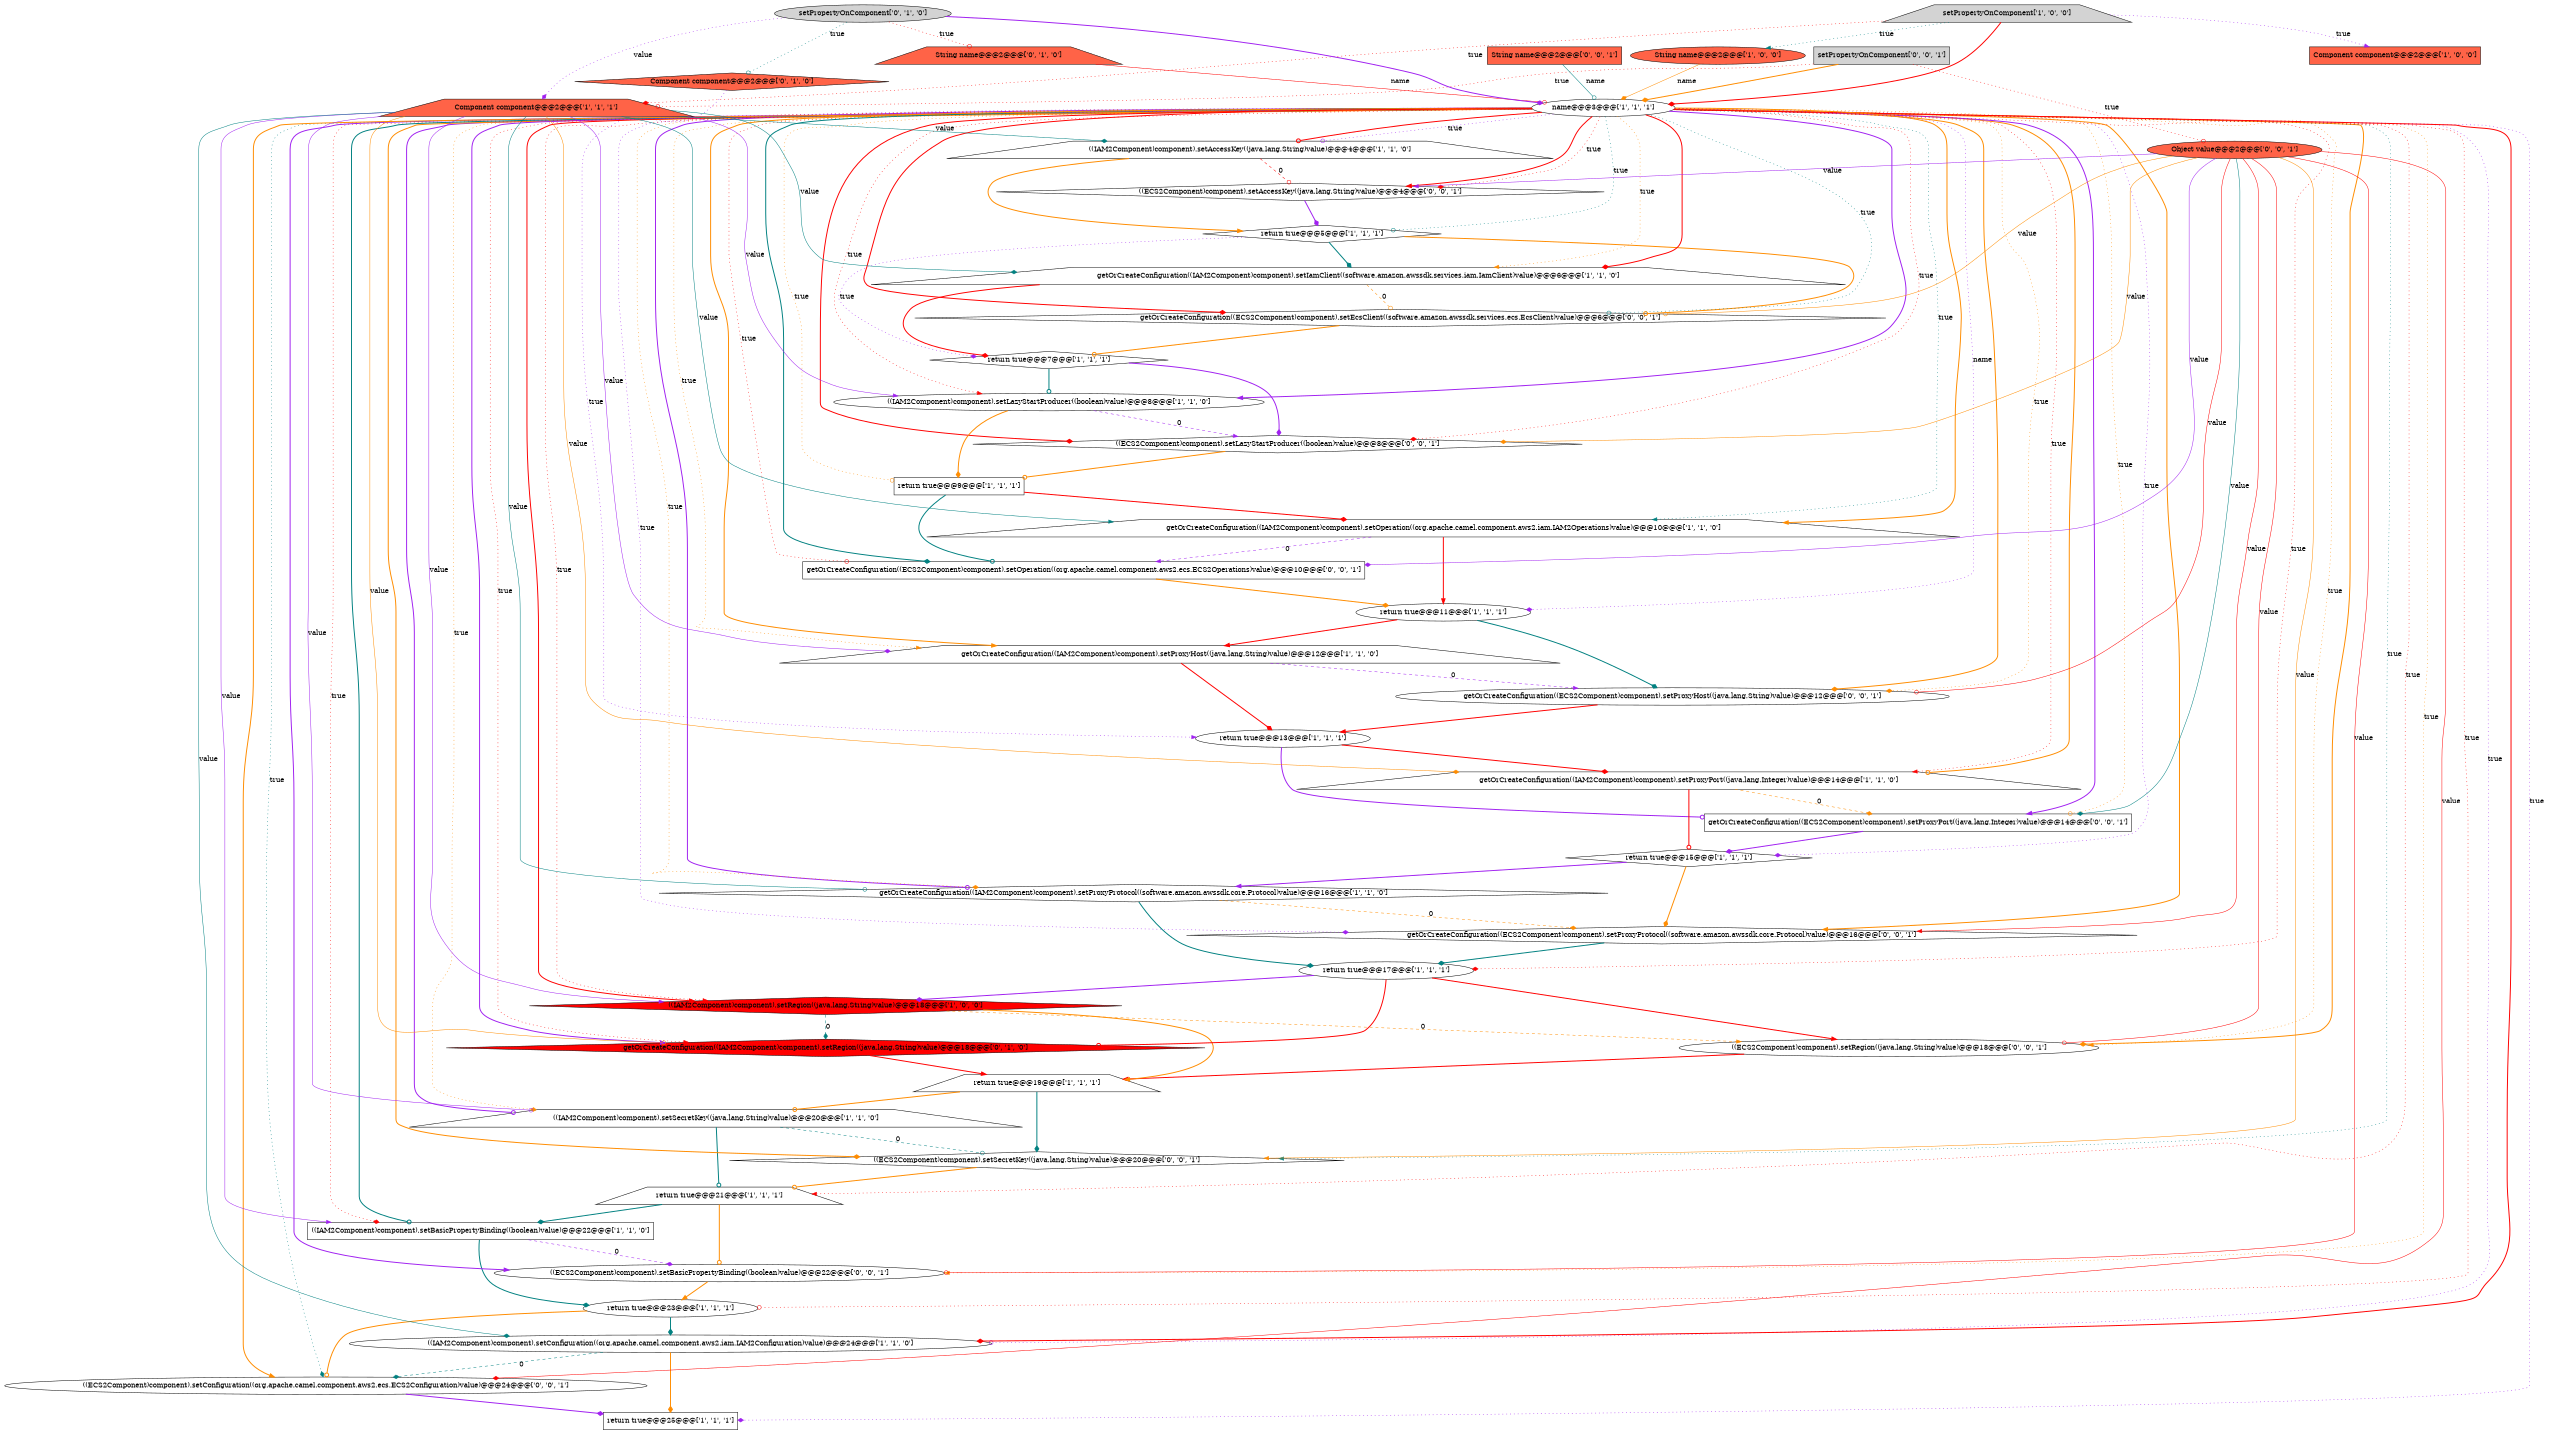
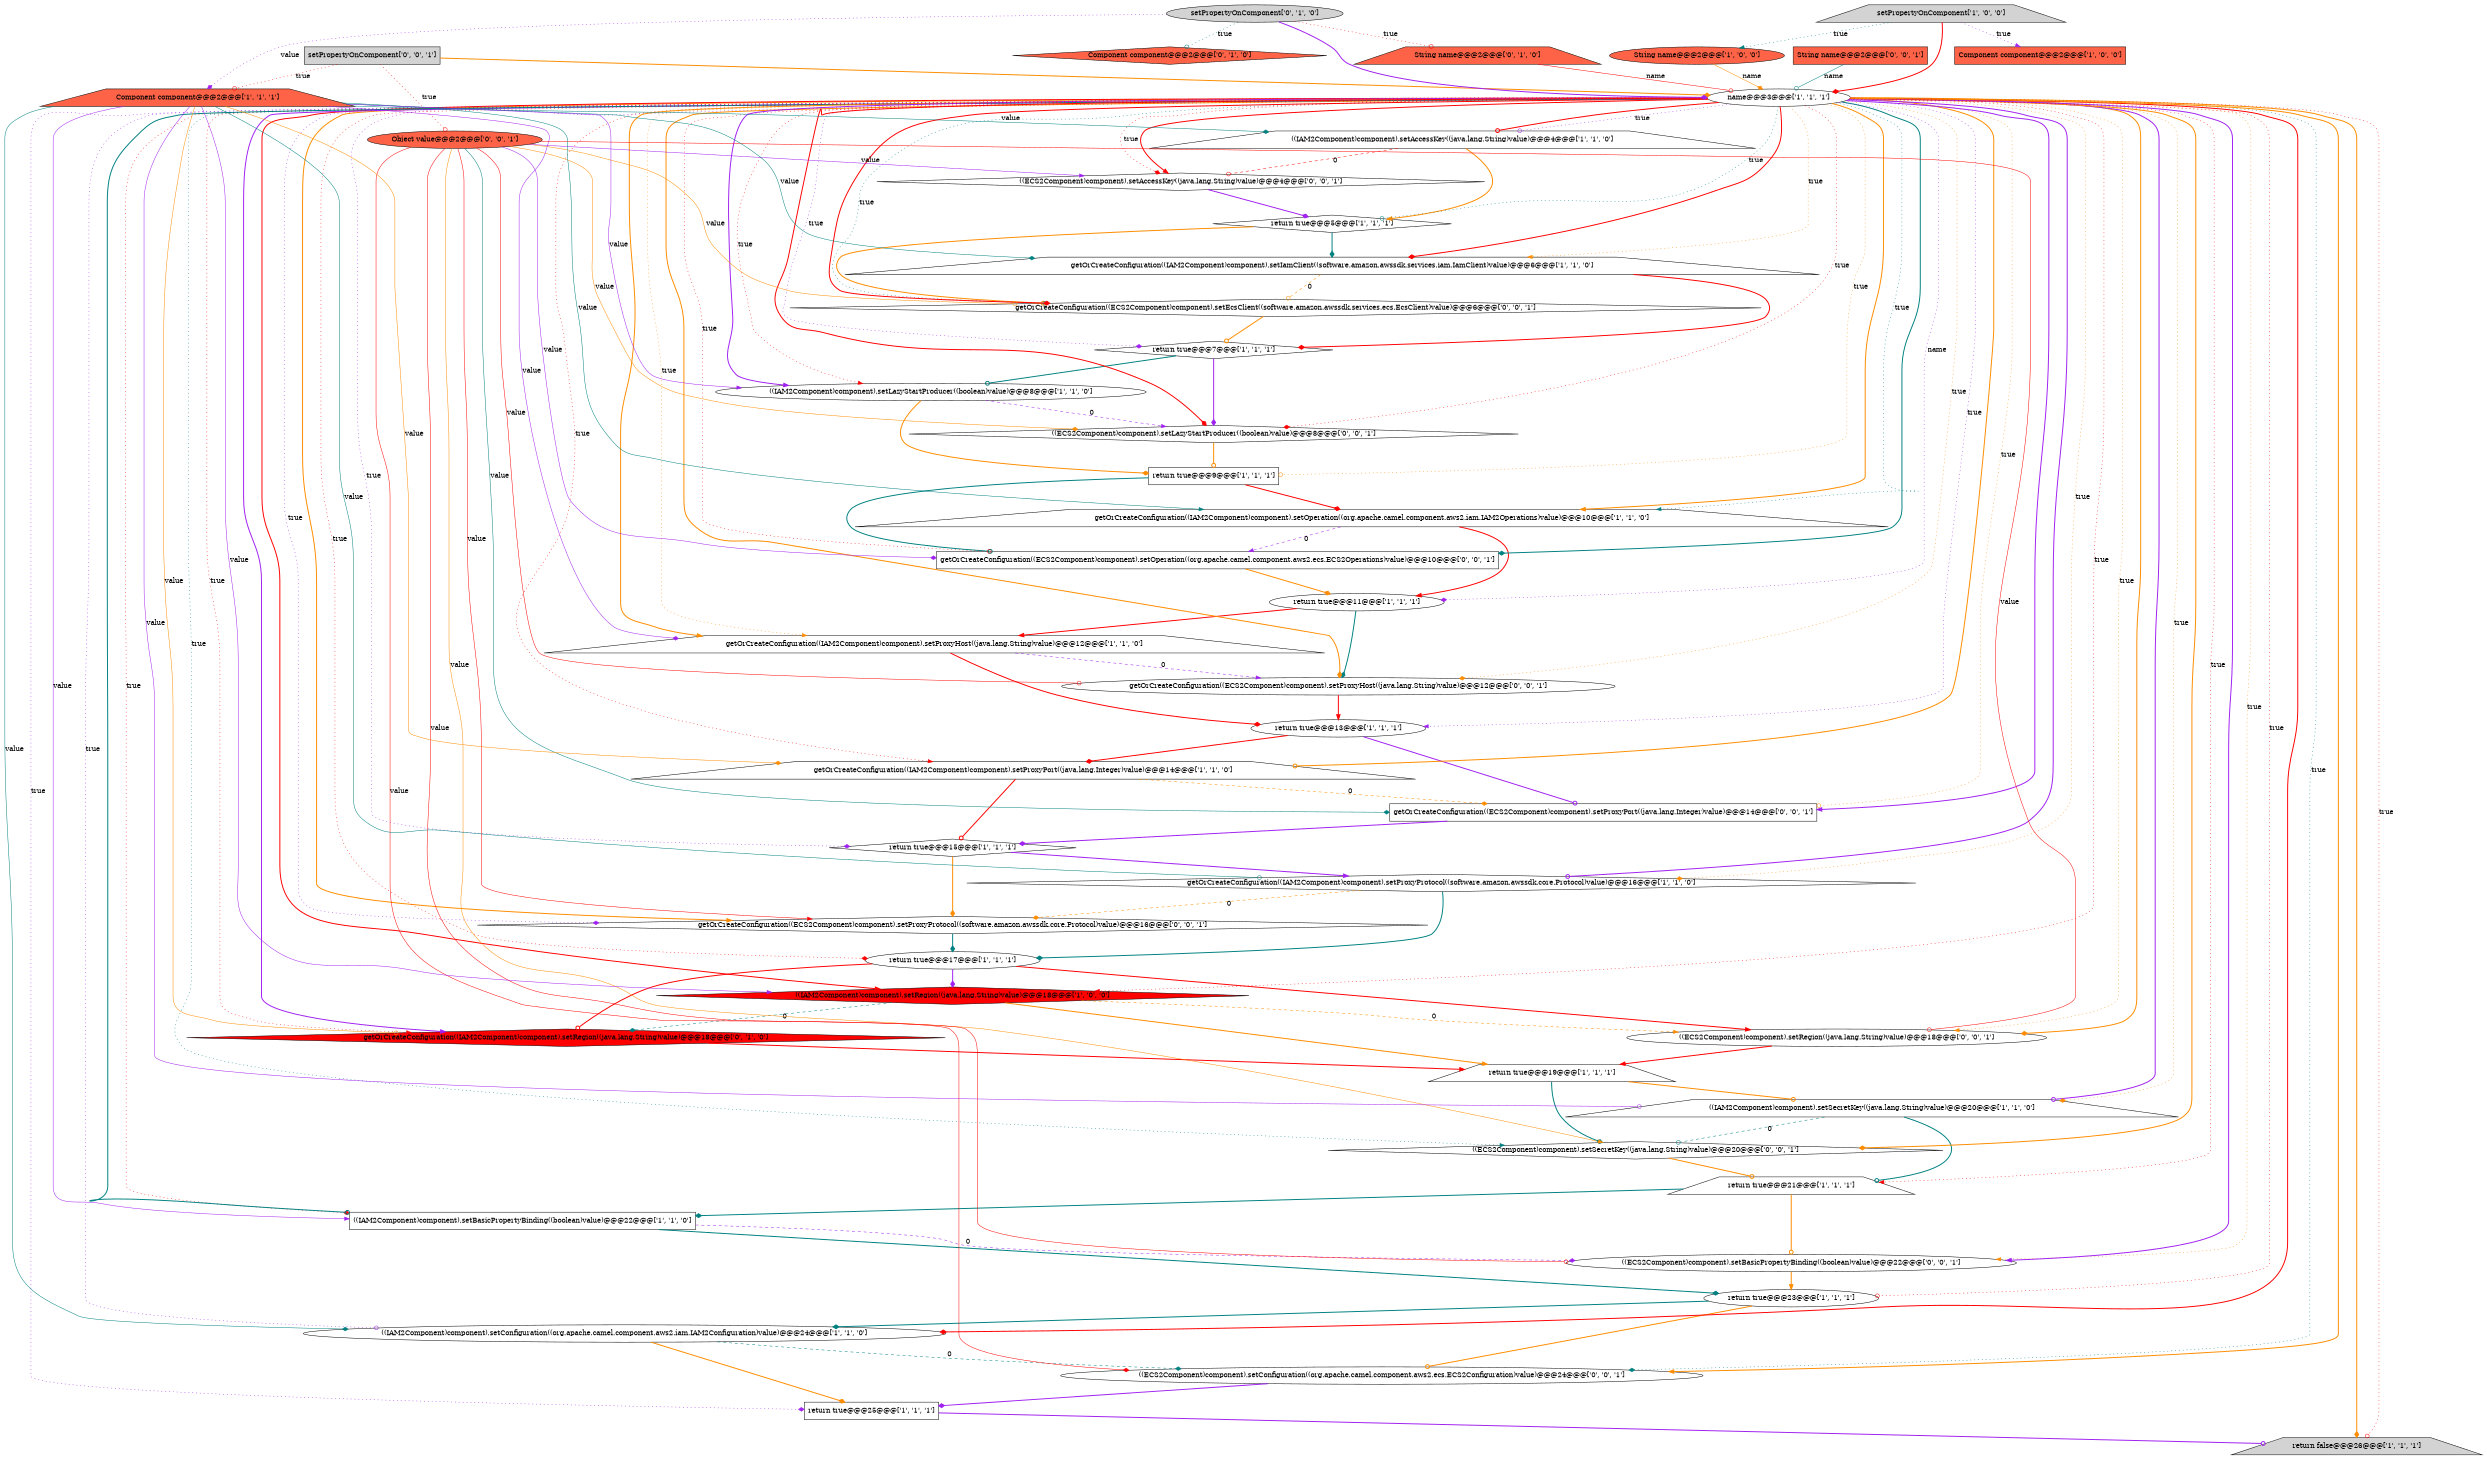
edge "setPropertyOnComponent['1', '0', '0']" -> "Component component@@@2@@@['1', '1', '1']": removed, label "true"
edge "return true@@@5@@@['1', '1', '1']" -> "return true@@@7@@@['1', '1', '1']": now "name@@@3@@@['1', '1', '1']" -> "return true@@@7@@@['1', '1', '1']"
edge "Component component@@@2@@@['0', '1', '0']" -> "return true@@@13@@@['1', '1', '1']": now "name@@@3@@@['1', '1', '1']" -> "return true@@@13@@@['1', '1', '1']"
node "return false@@@26@@@['1', '1', '1']": added
